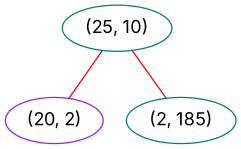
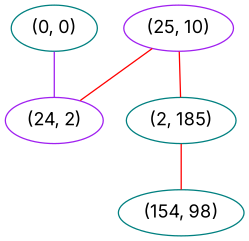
node "(0, 0)": added
node "(25, 10)": color teal -> purple
node "(20, 2)": label "(20, 2)" -> "(24, 2)"
node "(154, 98)": added
